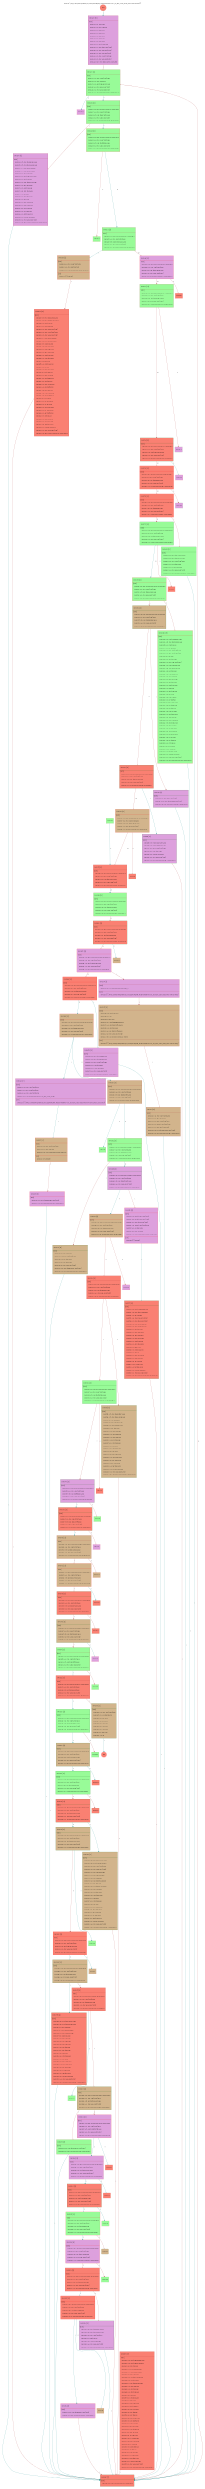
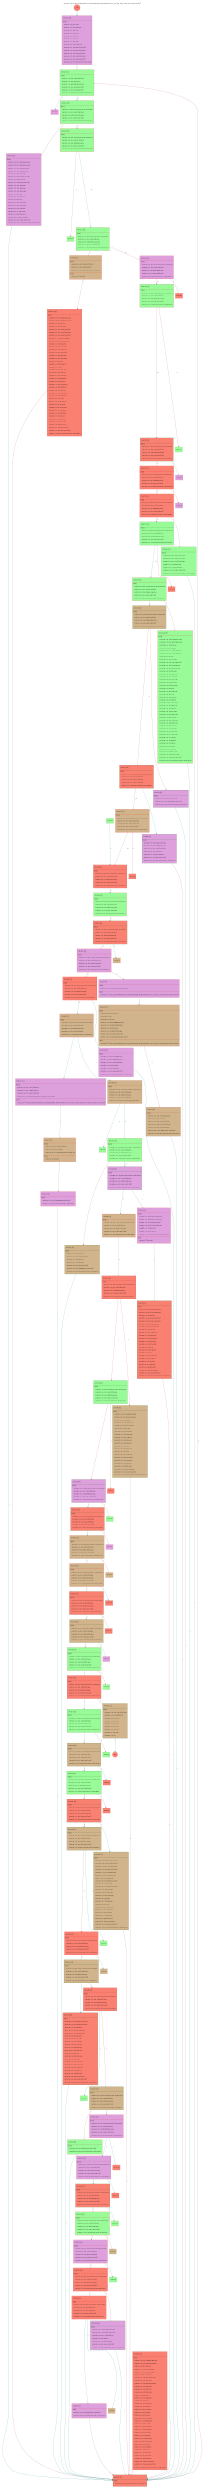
node "0x40267a": fillcolor plum -> palegreen
node "0x4022c8": removed
